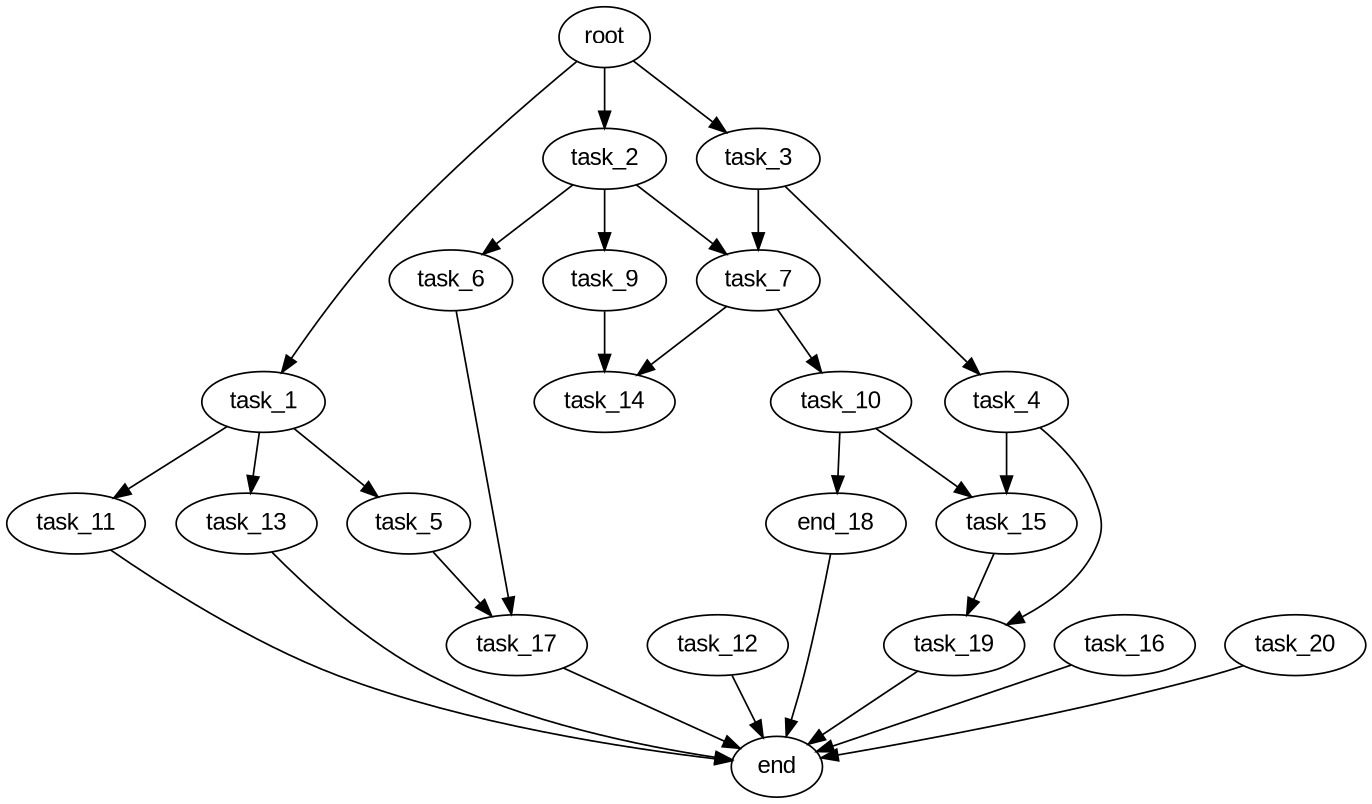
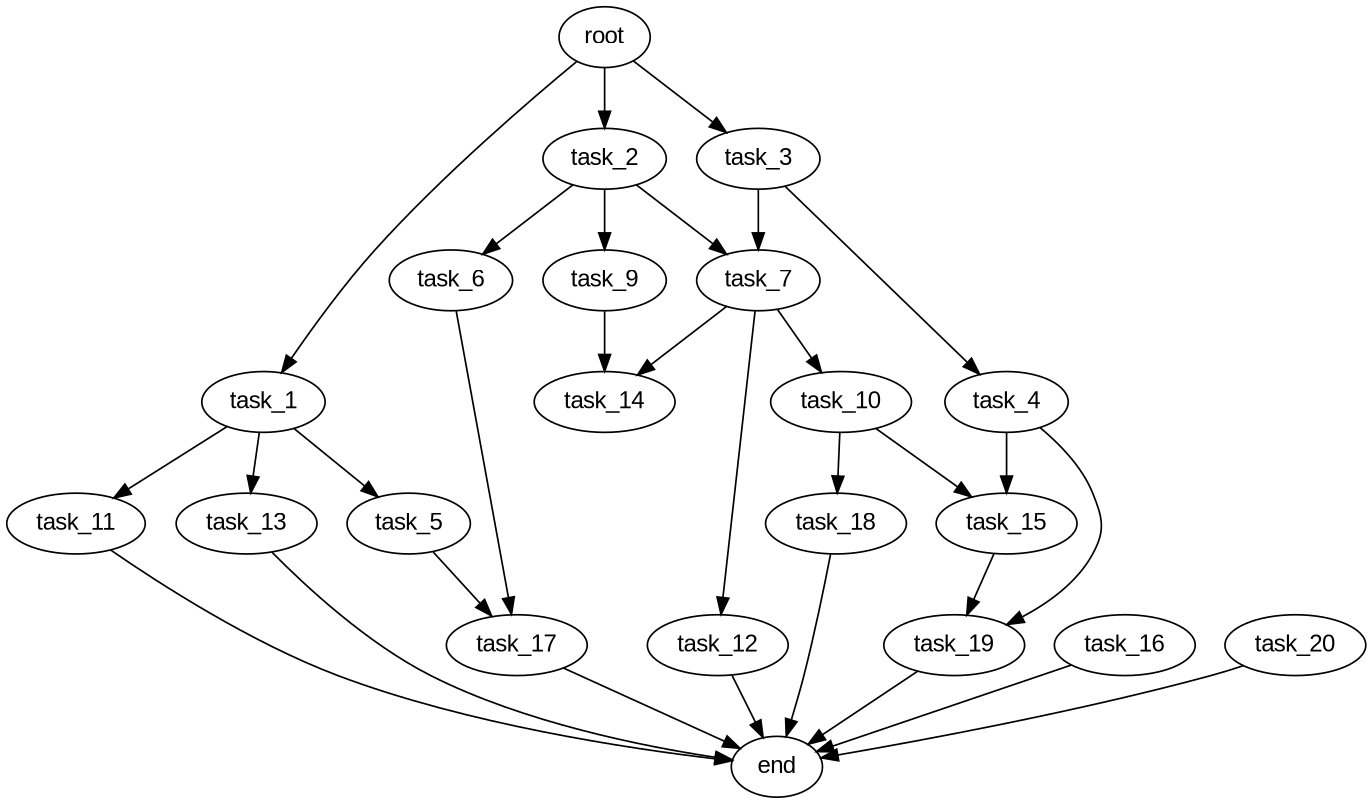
edge "task_7" -> "task_12": added
node "end_18": label "end_18" -> "task_18"
